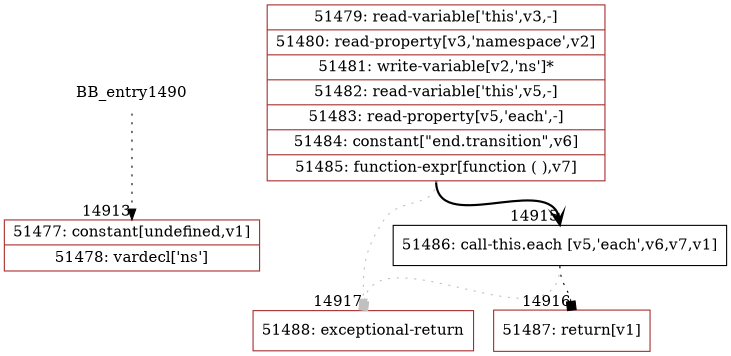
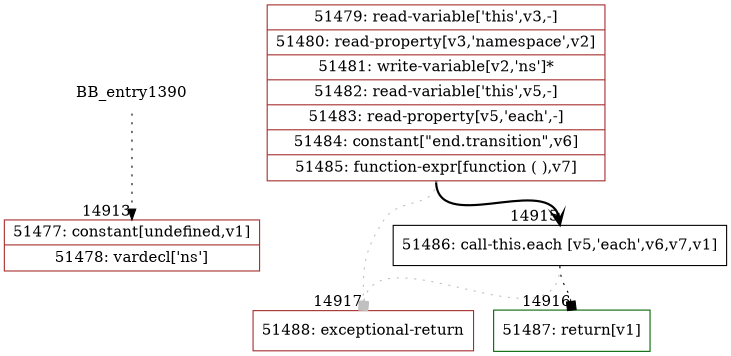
node "BB_entry1490": label "BB_entry1490" -> "BB_entry1390"
edge "51479: read-variable['this',v3,-]" -> "51488: exceptional-return": arrowhead normal -> box
node "51487: return[v1]": color brown -> darkgreen
